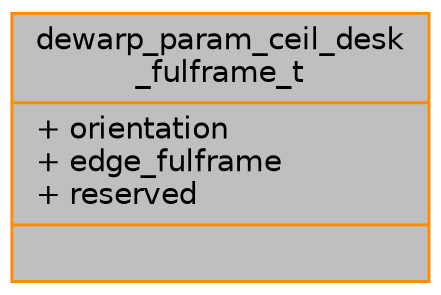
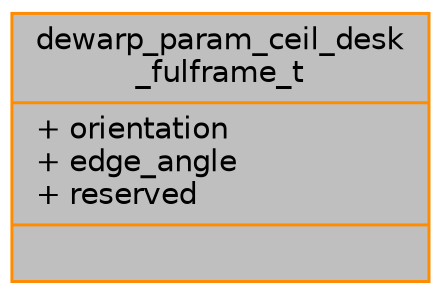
node "dewarp_param_ceil_desk": text "+ edge_fulframe" -> "+ edge_angle"
